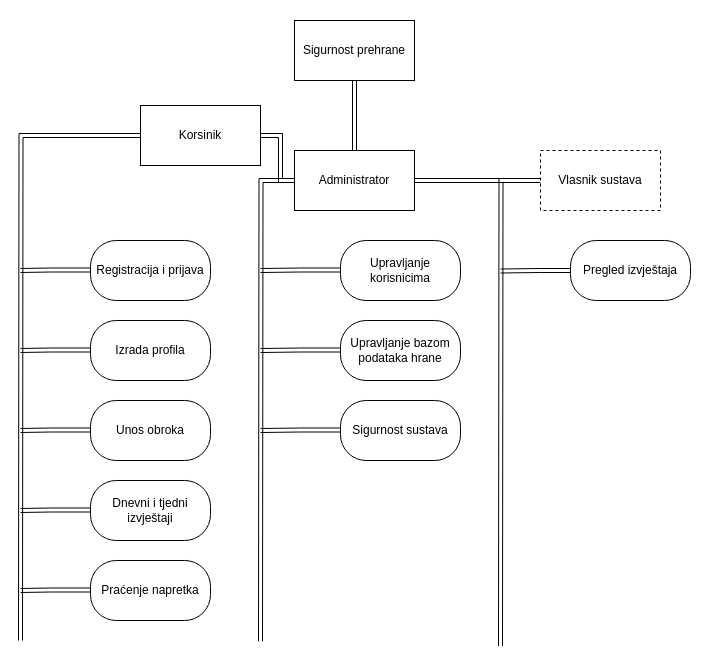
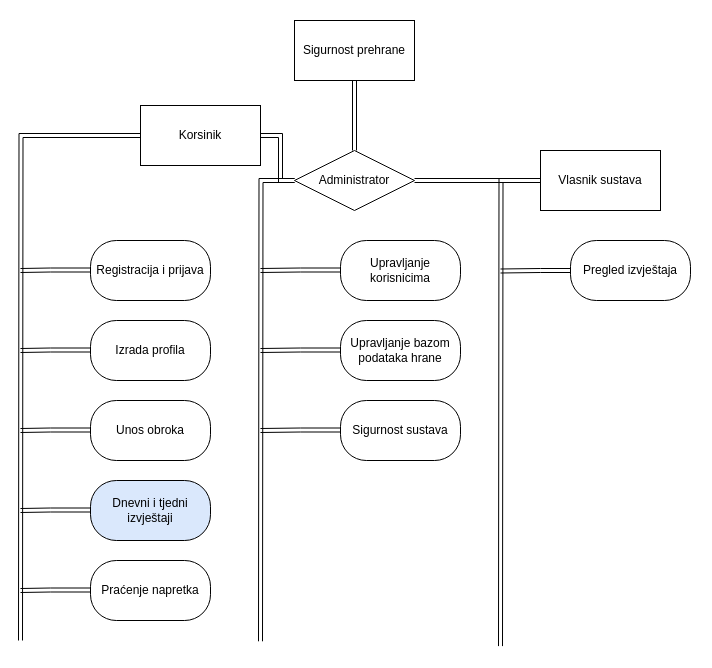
node "Administrator": shape rectangle -> diamond
node "Vlasnik sustava": style dashed -> solid
node "Dnevni i tjedni izvještaji": fillcolor #ffffff -> #dae8fc
